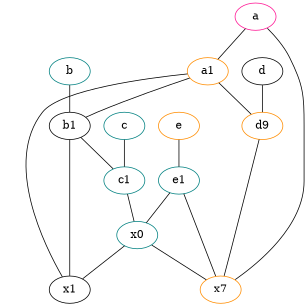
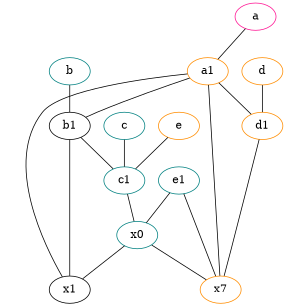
node "d": color black -> darkorange
node "d9": label "d9" -> "d1"
edge "e" -- "e1": now "e" -- "c1"
edge "a" -- "x7": now "a1" -- "x7"
